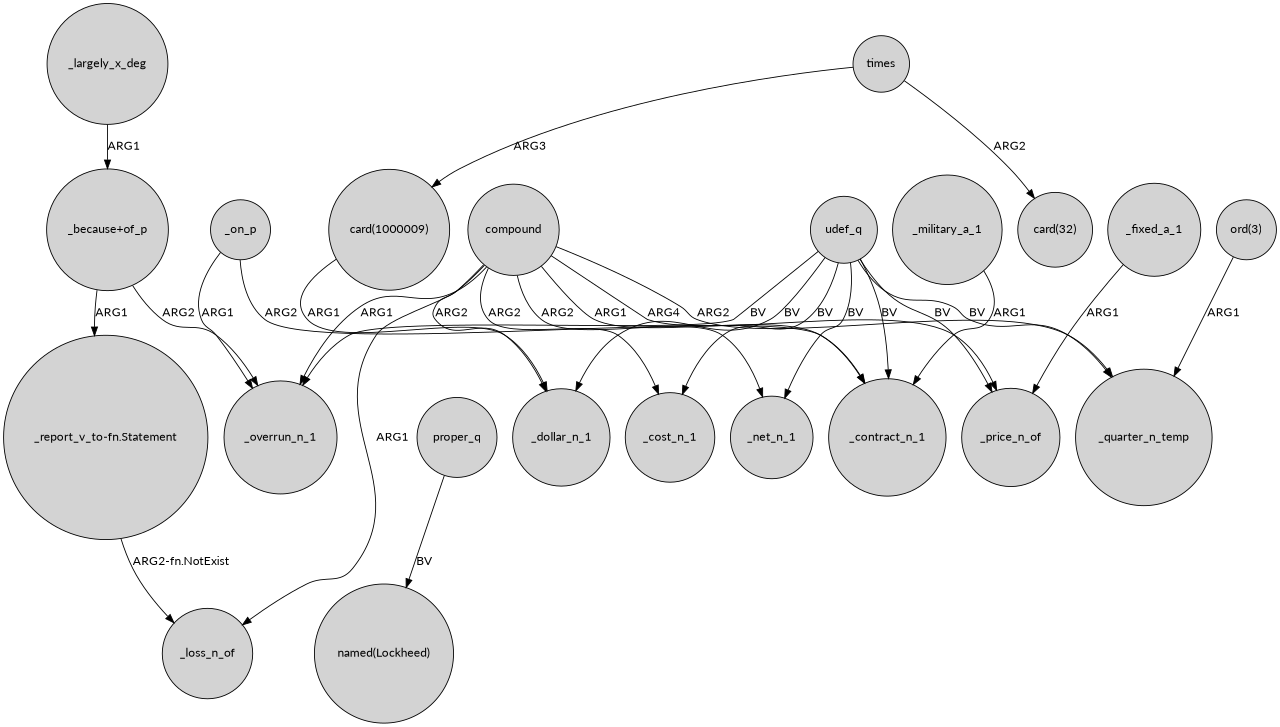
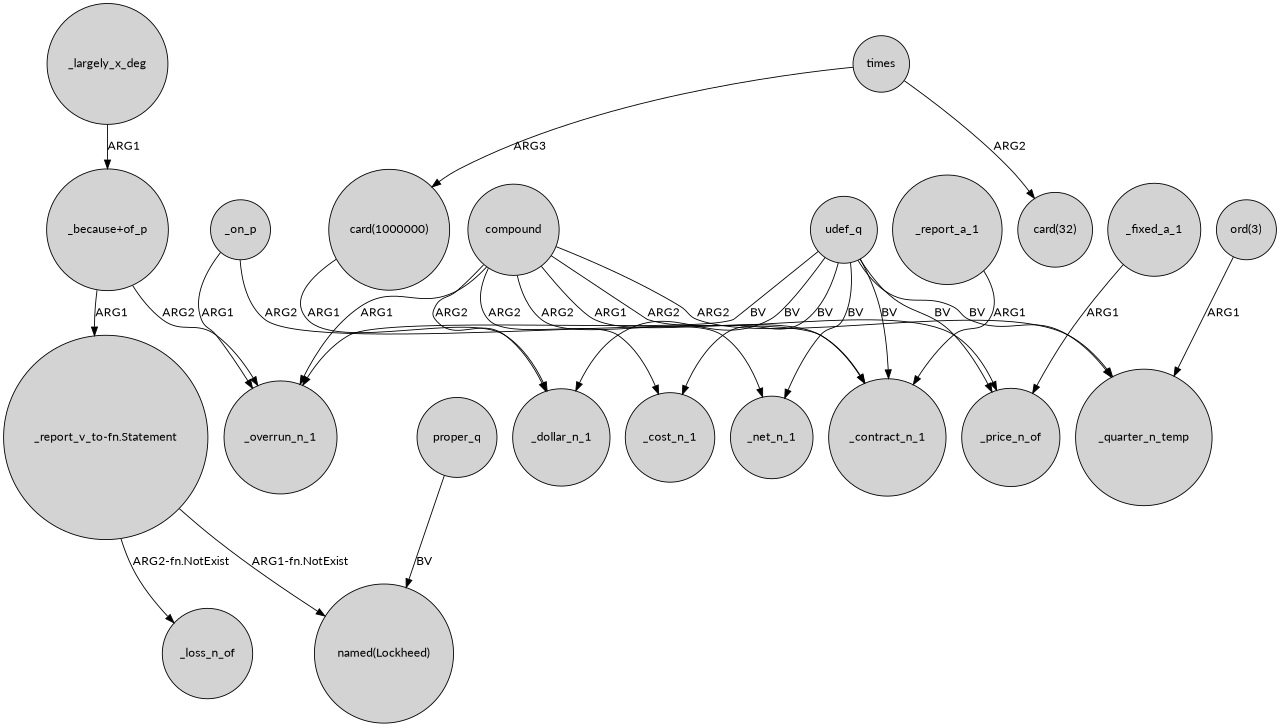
node "card(1000009)": label "card(1000009)" -> "card(1000000)"
node "_military_a_1": label "_military_a_1" -> "_report_a_1"
edge "compound" -> "_price_n_of": label "ARG4" -> "ARG2"
edge "compound" -> "_loss_n_of": removed, label "ARG1"
edge "_report_v_to-fn.Statement" -> "named(Lockheed)": added, label "ARG1-fn.NotExist"
